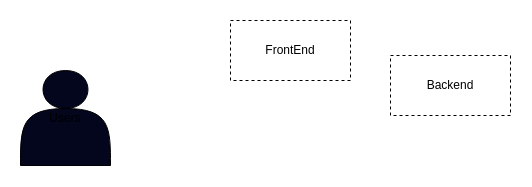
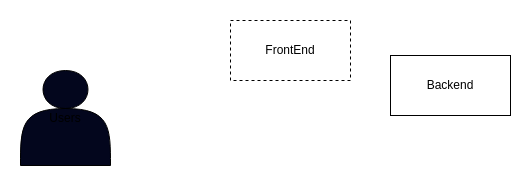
node "Backend": style dashed -> solid
